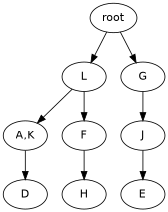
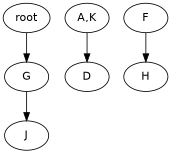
node "L": removed
node "E": removed
